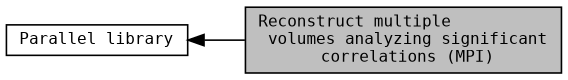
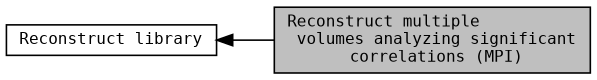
node "Parallel library": label "Parallel library" -> "Reconstruct library"
